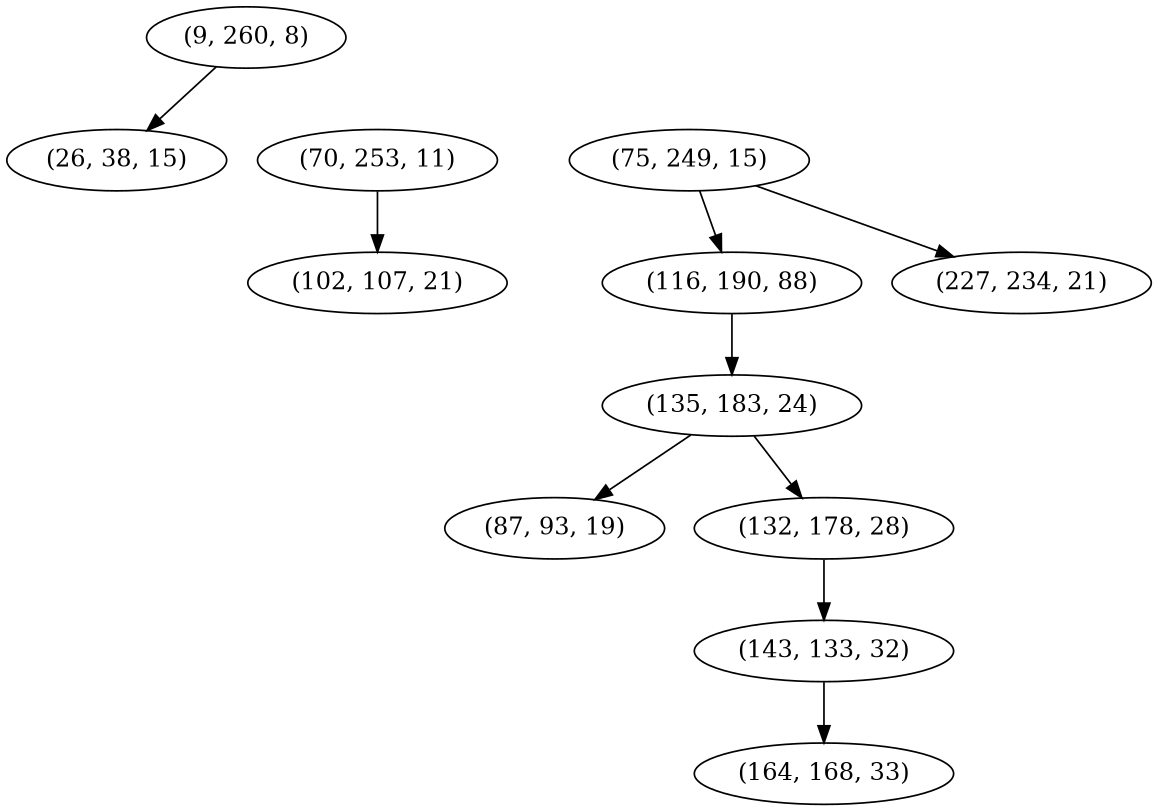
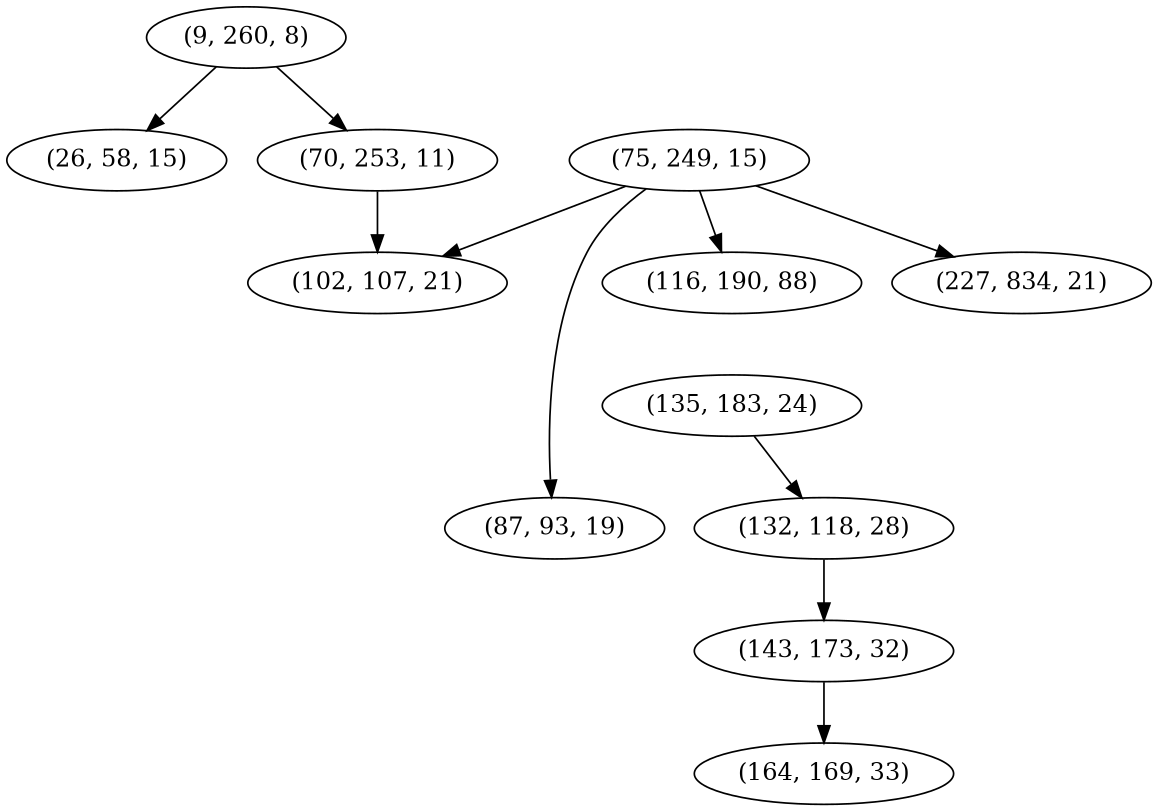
edge "(9, 260, 8)" -> "(70, 253, 11)": added
node "(26, 38, 15)": label "(26, 38, 15)" -> "(26, 58, 15)"
edge "(75, 249, 15)" -> "(102, 107, 21)": added
node "(227, 234, 21)": label "(227, 234, 21)" -> "(227, 834, 21)"
edge "(116, 190, 88)" -> "(135, 183, 24)": removed
edge "(135, 183, 24)" -> "(87, 93, 19)": now "(75, 249, 15)" -> "(87, 93, 19)"
node "(132, 178, 28)": label "(132, 178, 28)" -> "(132, 118, 28)"
node "(143, 133, 32)": label "(143, 133, 32)" -> "(143, 173, 32)"
node "(164, 168, 33)": label "(164, 168, 33)" -> "(164, 169, 33)"
